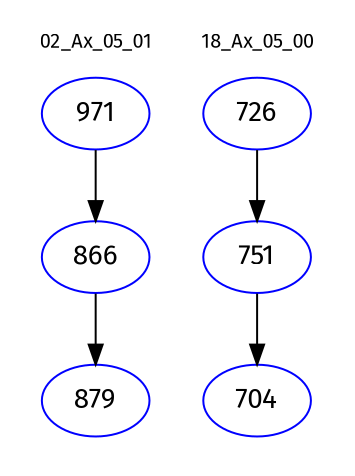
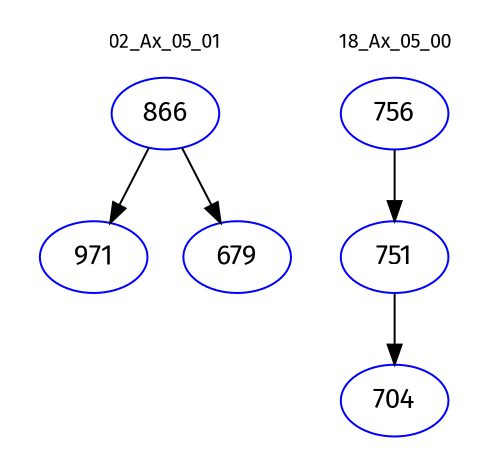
node "726": label "726" -> "756"
edge "971" -> "866": reversed
node "879": label "879" -> "679"
